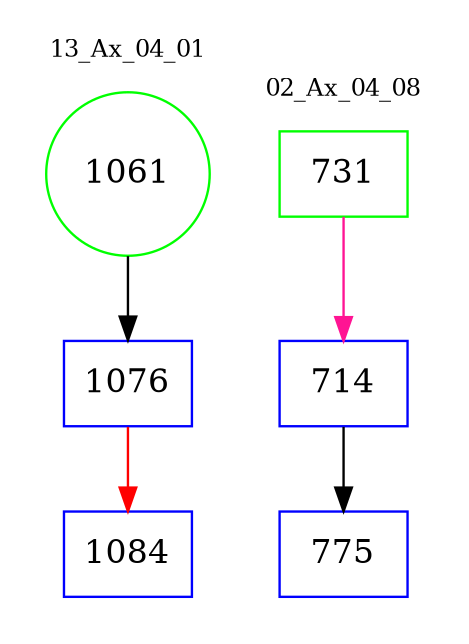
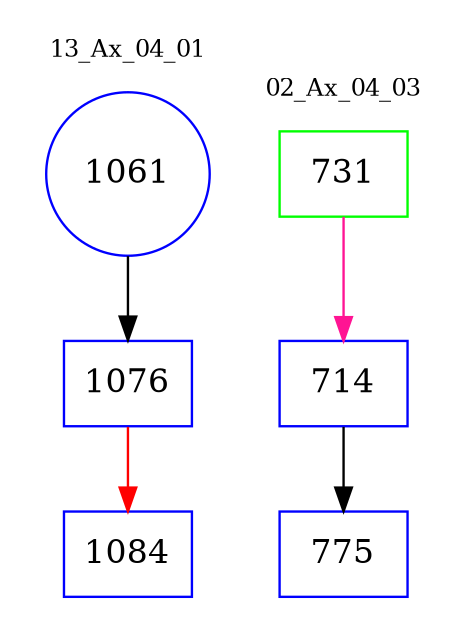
cluster "02_Ax_04_08": label "02_Ax_04_08" -> "02_Ax_04_03"
node "1061": color green -> blue
